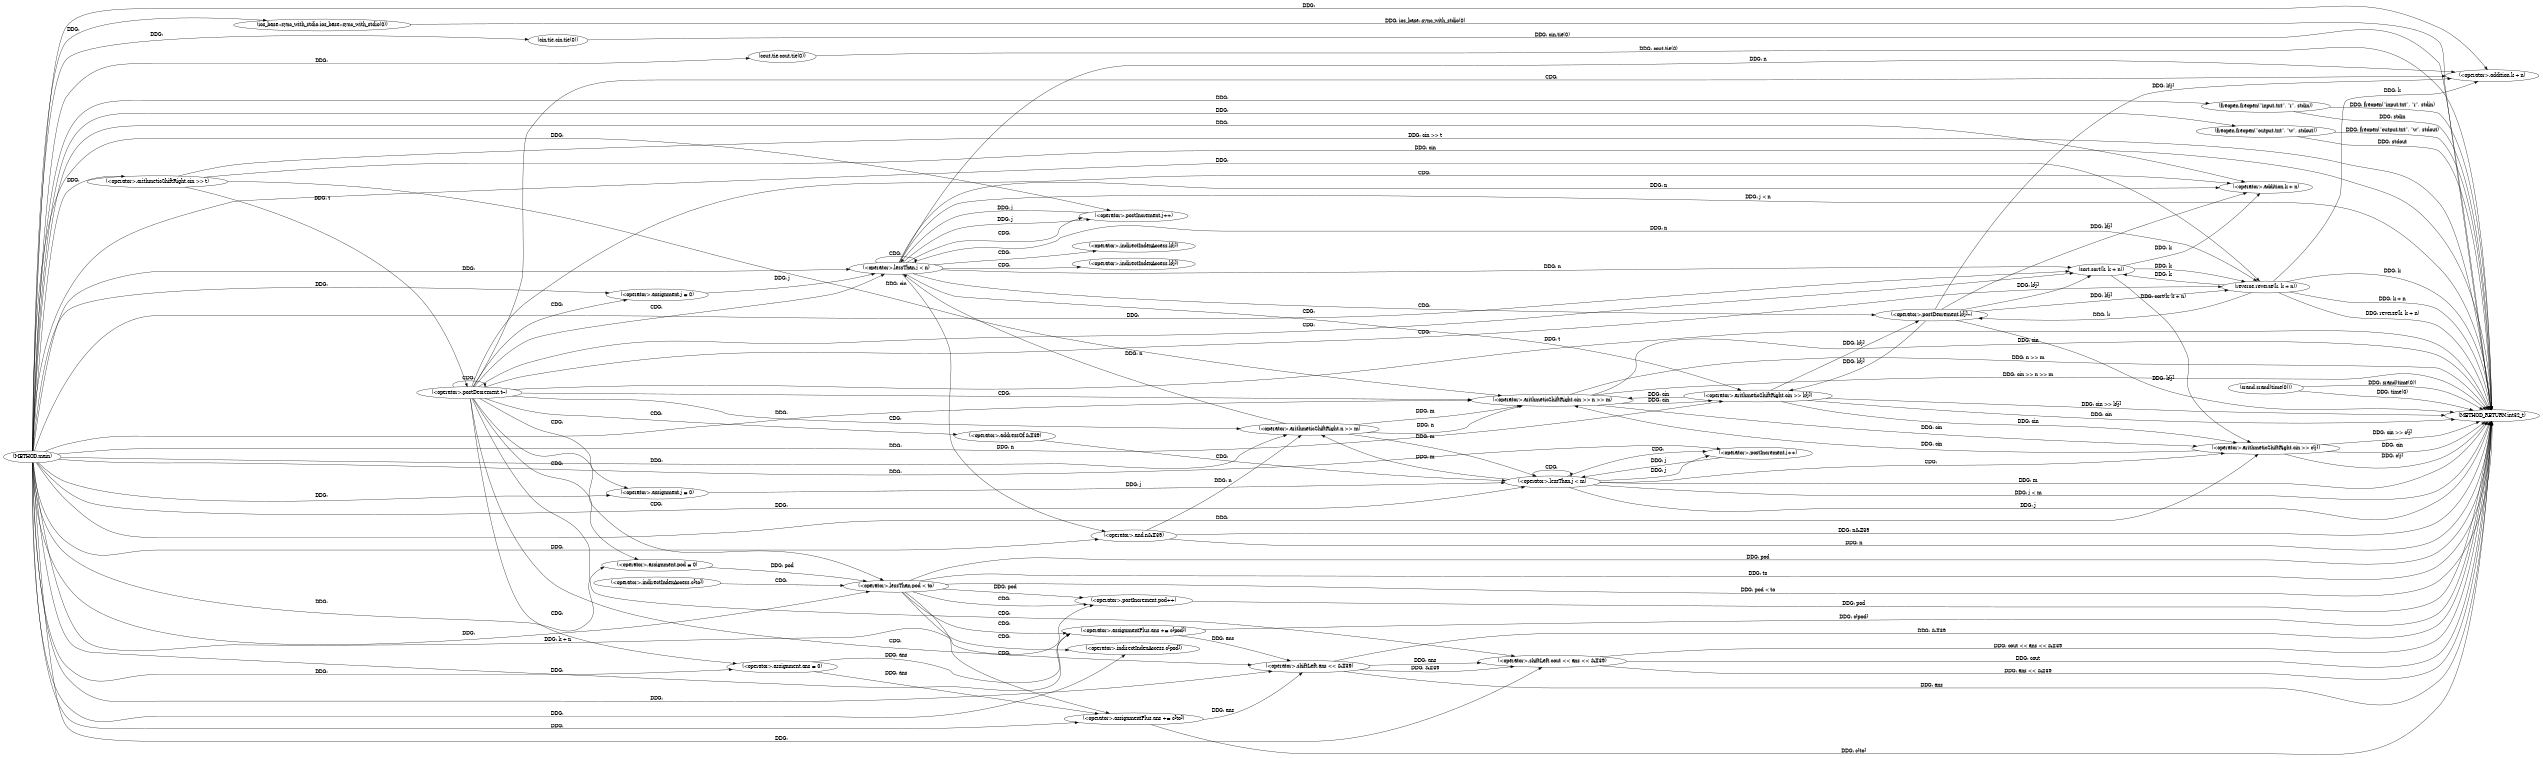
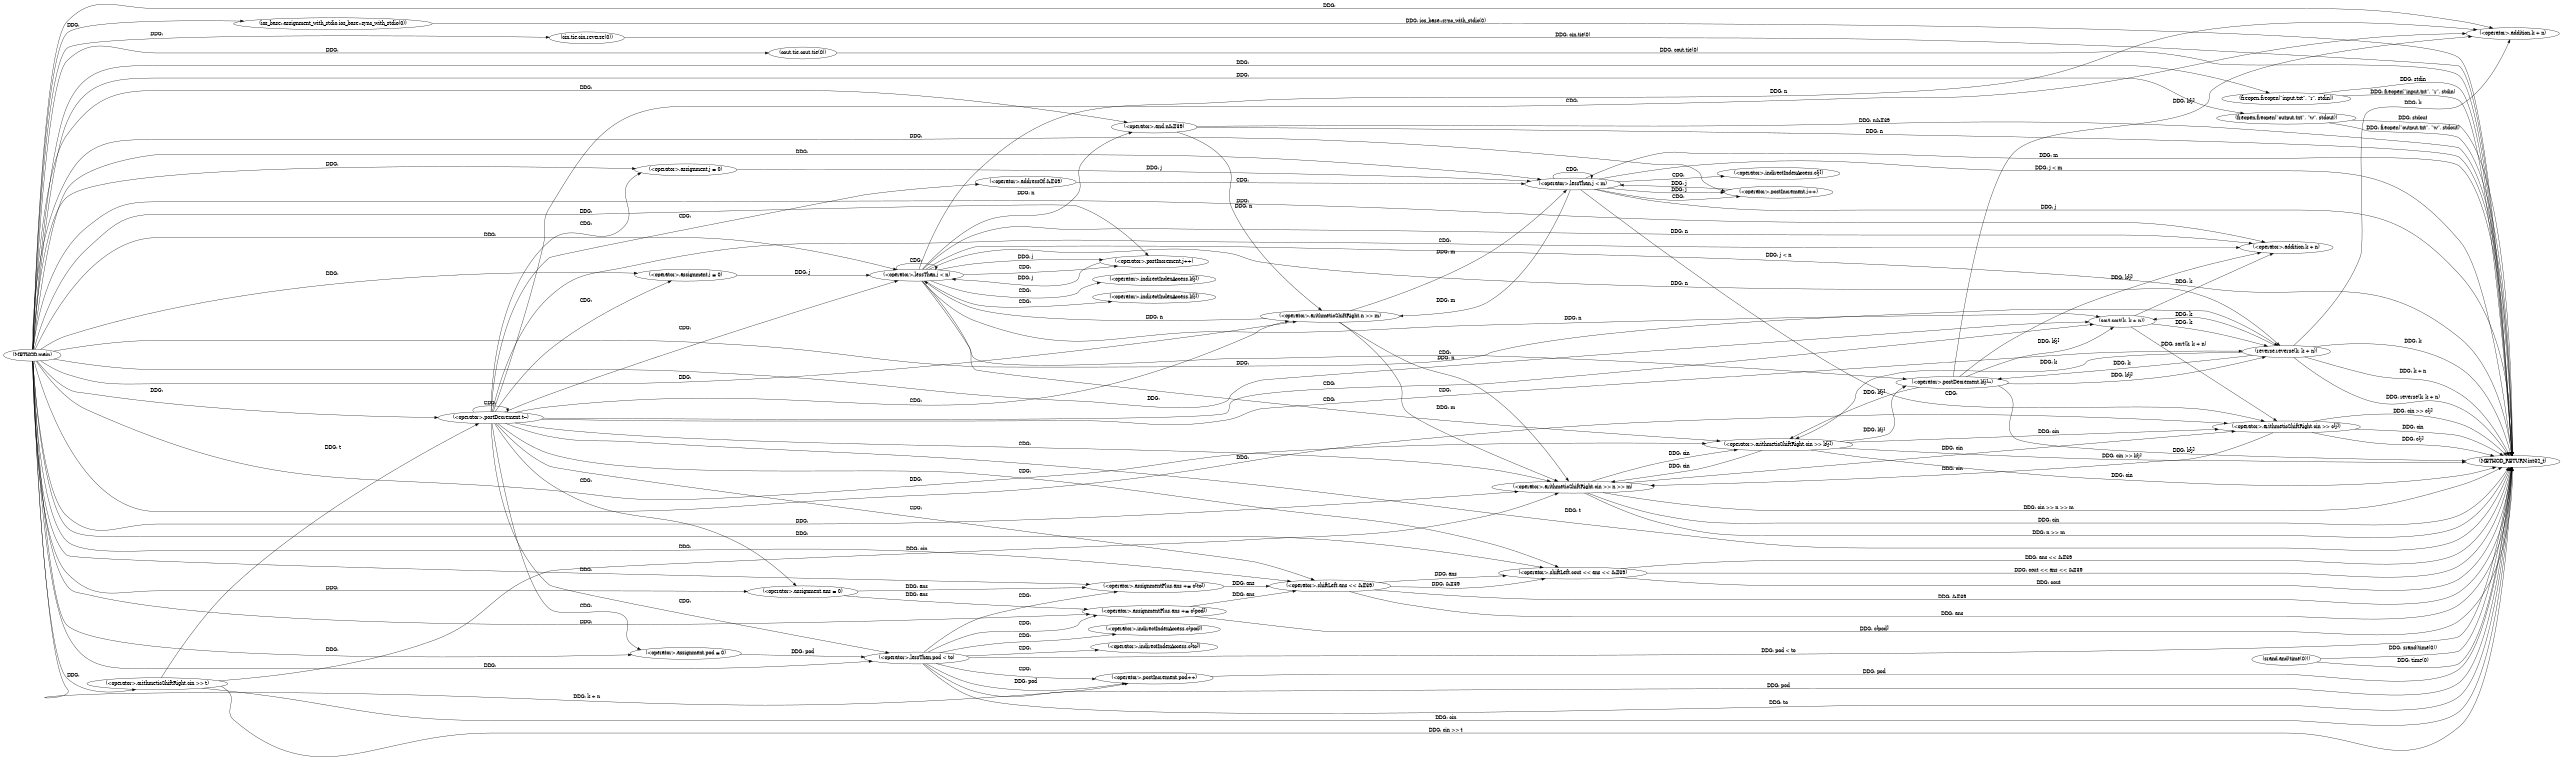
node "(ios_base::sync_with_stdio,ios_base::sync_with_stdio(0))": label "(ios_base::sync_with_stdio,ios_base::sync_with_stdio(0))" -> "(ios_base::assignment_with_stdio,ios_base::sync_with_stdio(0))"
node "(cin.tie,cin.tie(0))": label "(cin.tie,cin.tie(0))" -> "(cin.tie,cin.reverse(0))"
node "(<operator>.indirectIndexAccess,c[j])": added
edge "(reverse,reverse(k, k + n))" -> "(<operator>.arithmeticShiftRight,cin >> k[j])": added, label "DDG: k"
node "(srand,srand(time(0)))": label "(srand,srand(time(0)))" -> "(srand,and(time(0)))"
edge "(<operator>.indirectIndexAccess,c[to])" -> "(<operator>.lessThan,pod < to)": reversed
edge "(METHOD,main)" -> "(<operator>.indirectIndexAccess,c[pod])": now "(METHOD,main)" -> "(<operator>.postDecrement,t--)"
edge "(<operator>.assignmentPlus,ans += c[to])" -> "(METHOD_RETURN,int32_t)": removed, label "DDG: c[to]"
